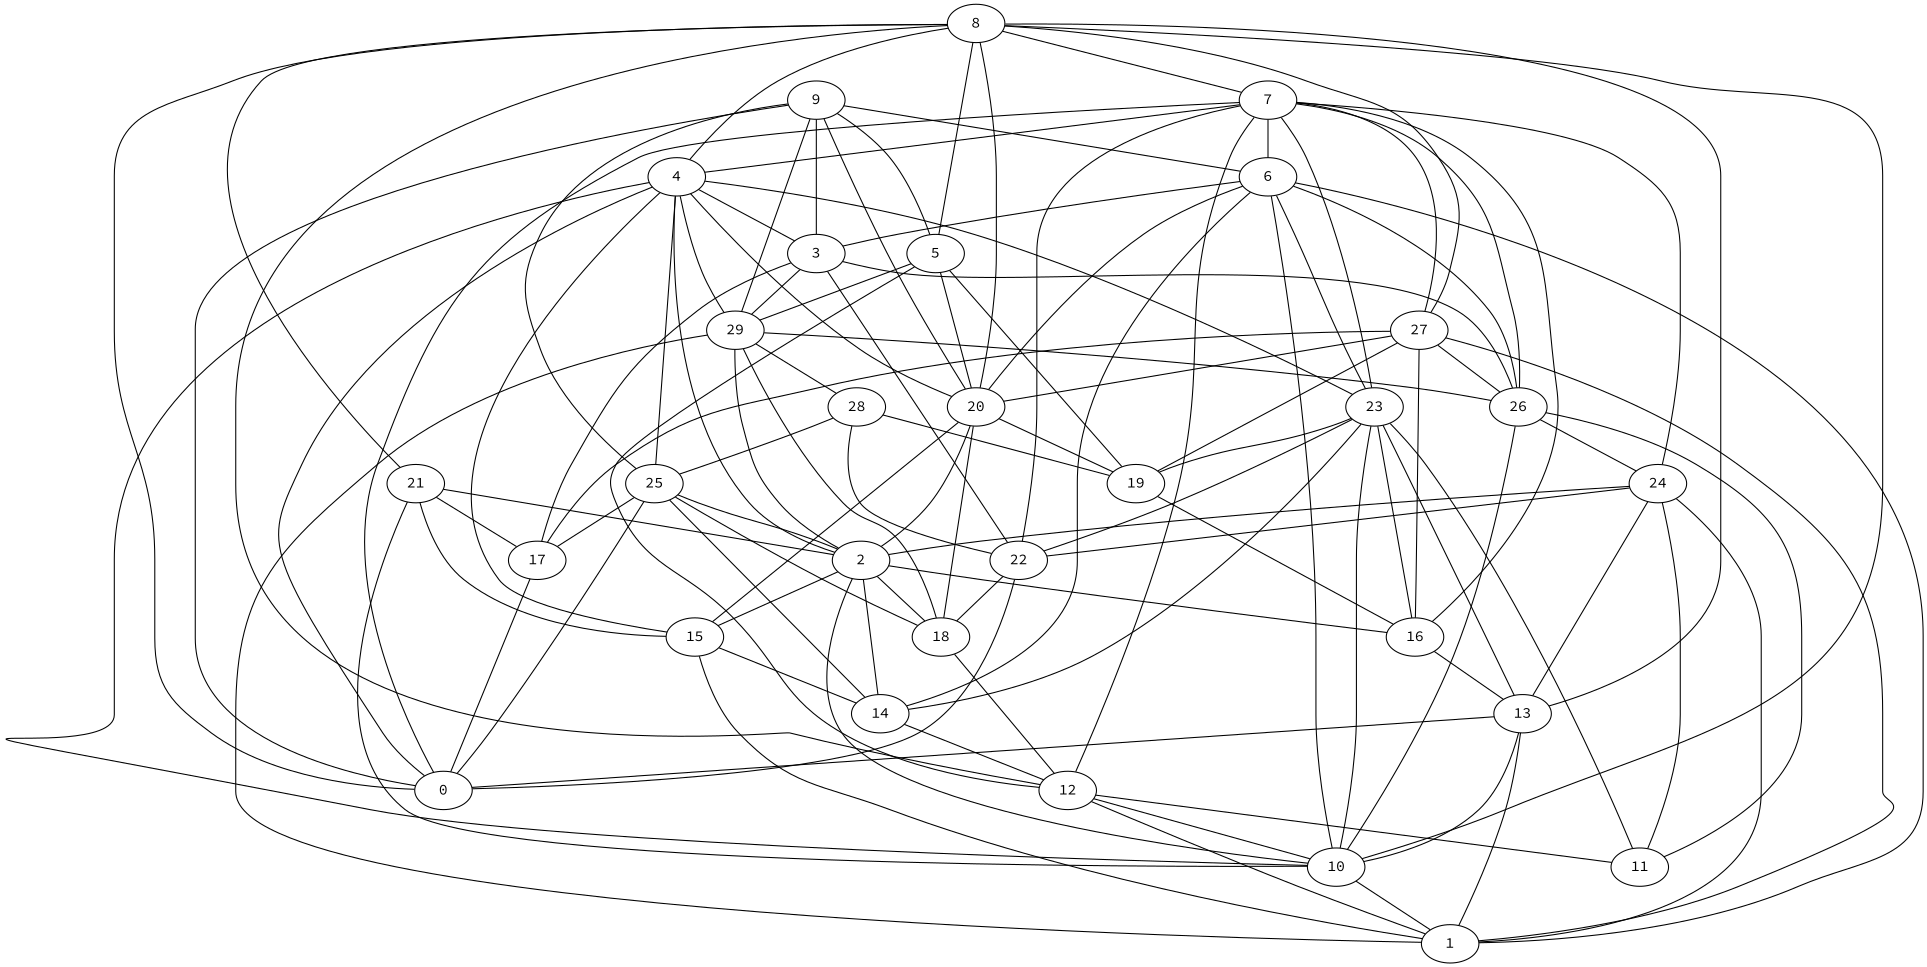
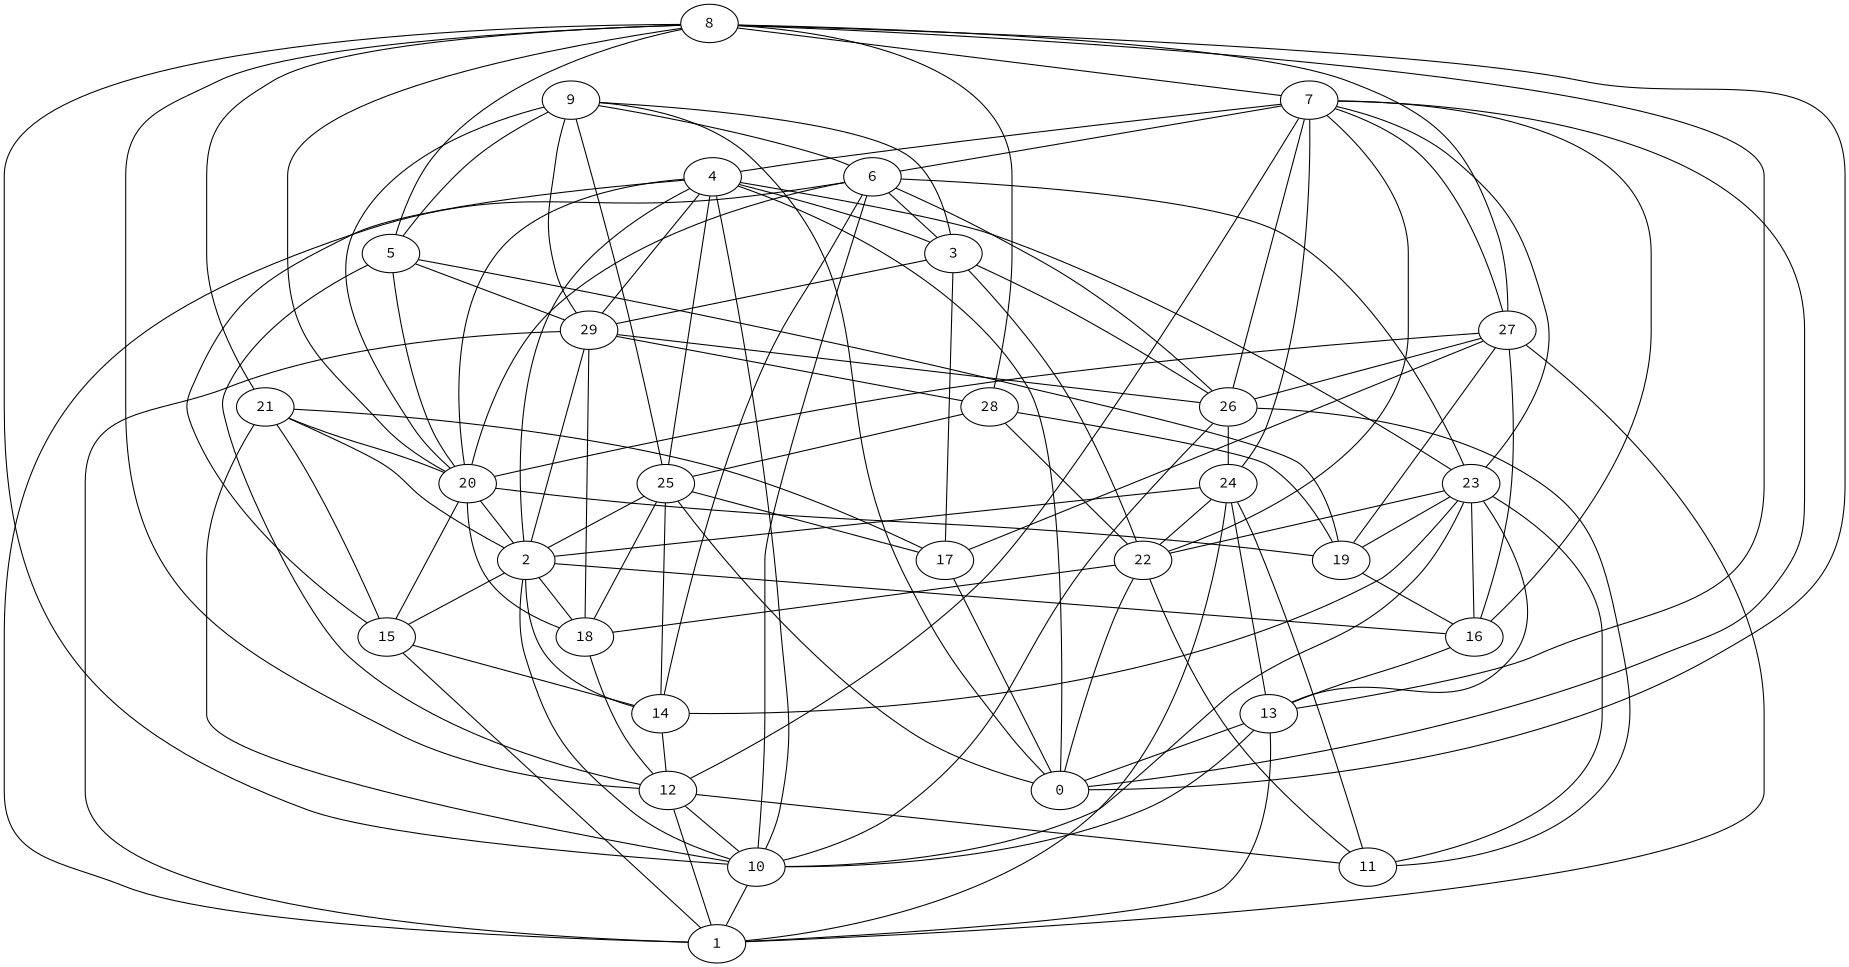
edge "8" -- "4": now "8" -- "28"
edge "21" -- "20": added
edge "22" -- "11": added
